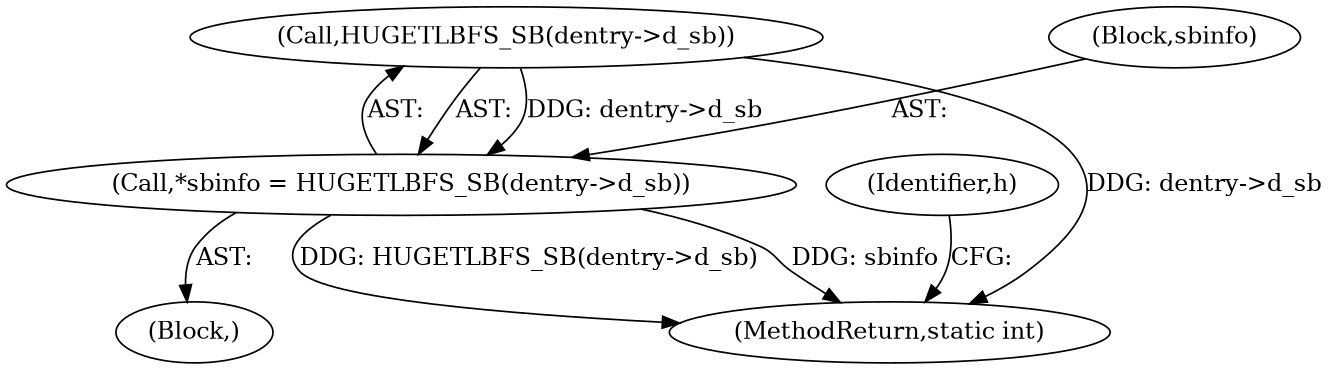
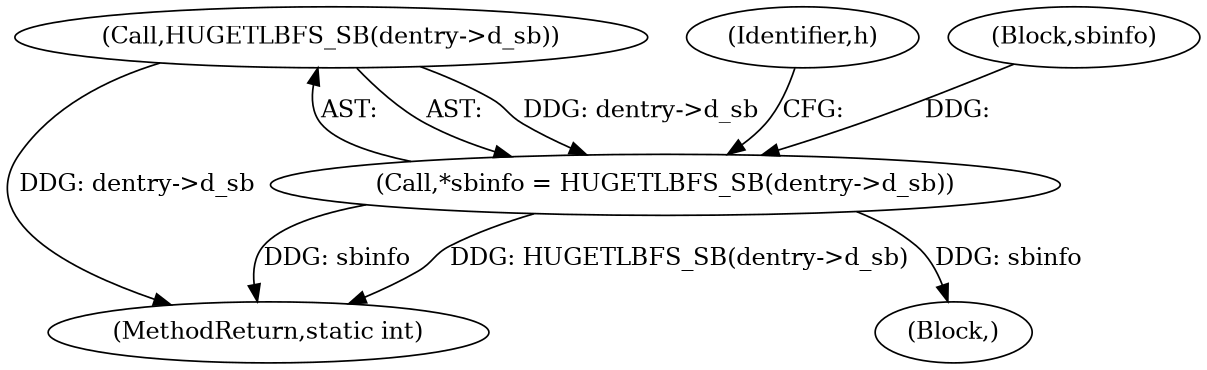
edge "(Block,sbinfo)" -> "(Call,*sbinfo = HUGETLBFS_SB(dentry->d_sb))": label "AST: " -> "DDG: "
edge "(Identifier,h)" -> "(MethodReturn,static int)": now "(Identifier,h)" -> "(Call,*sbinfo = HUGETLBFS_SB(dentry->d_sb))"
edge "(Call,*sbinfo = HUGETLBFS_SB(dentry->d_sb))" -> "(Block,)": label "AST: " -> "DDG: sbinfo"
